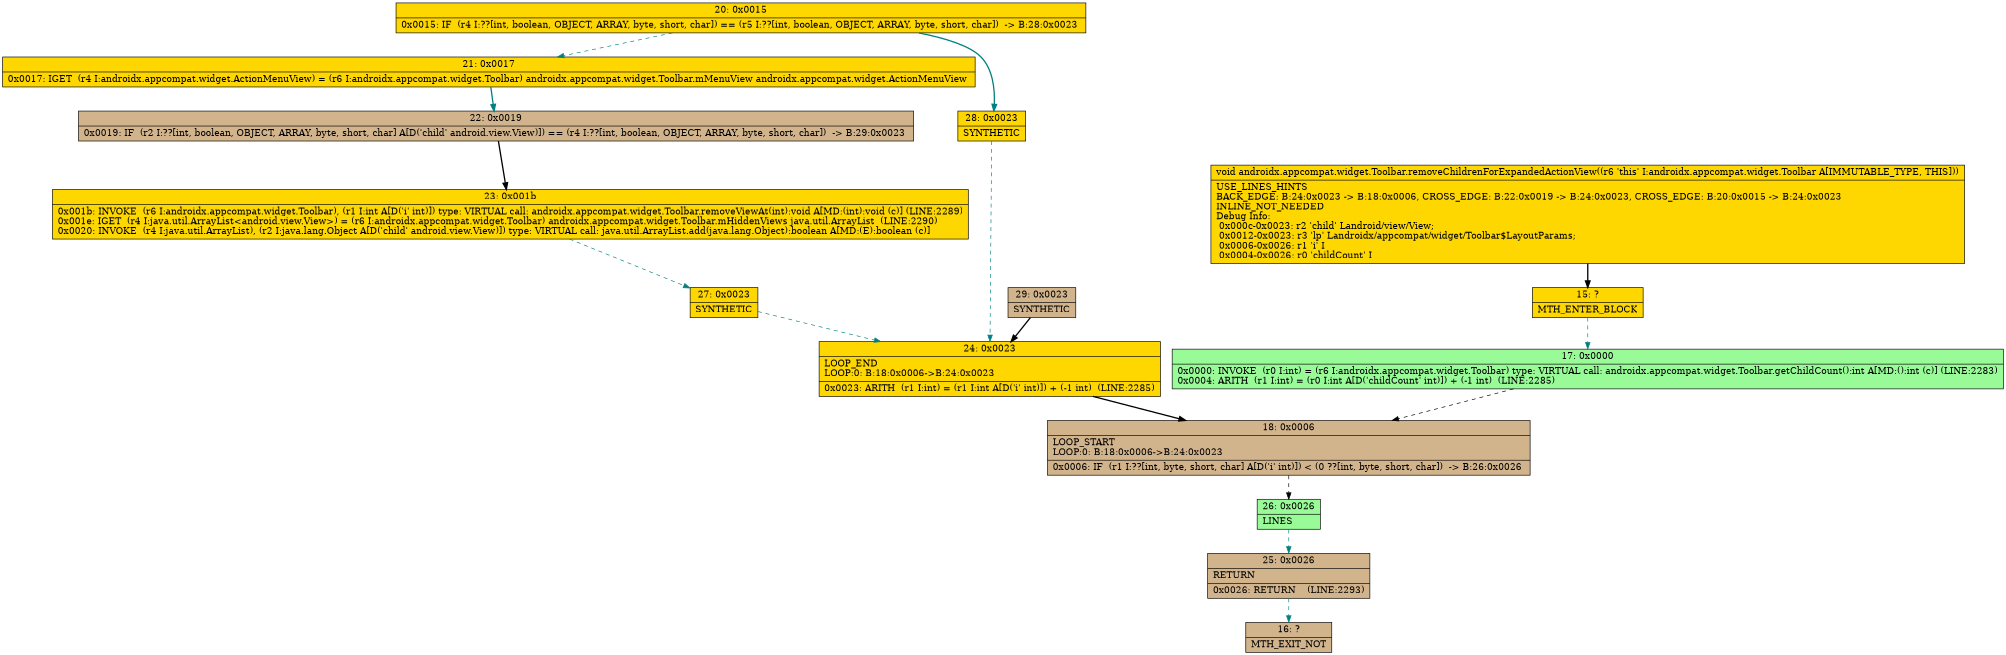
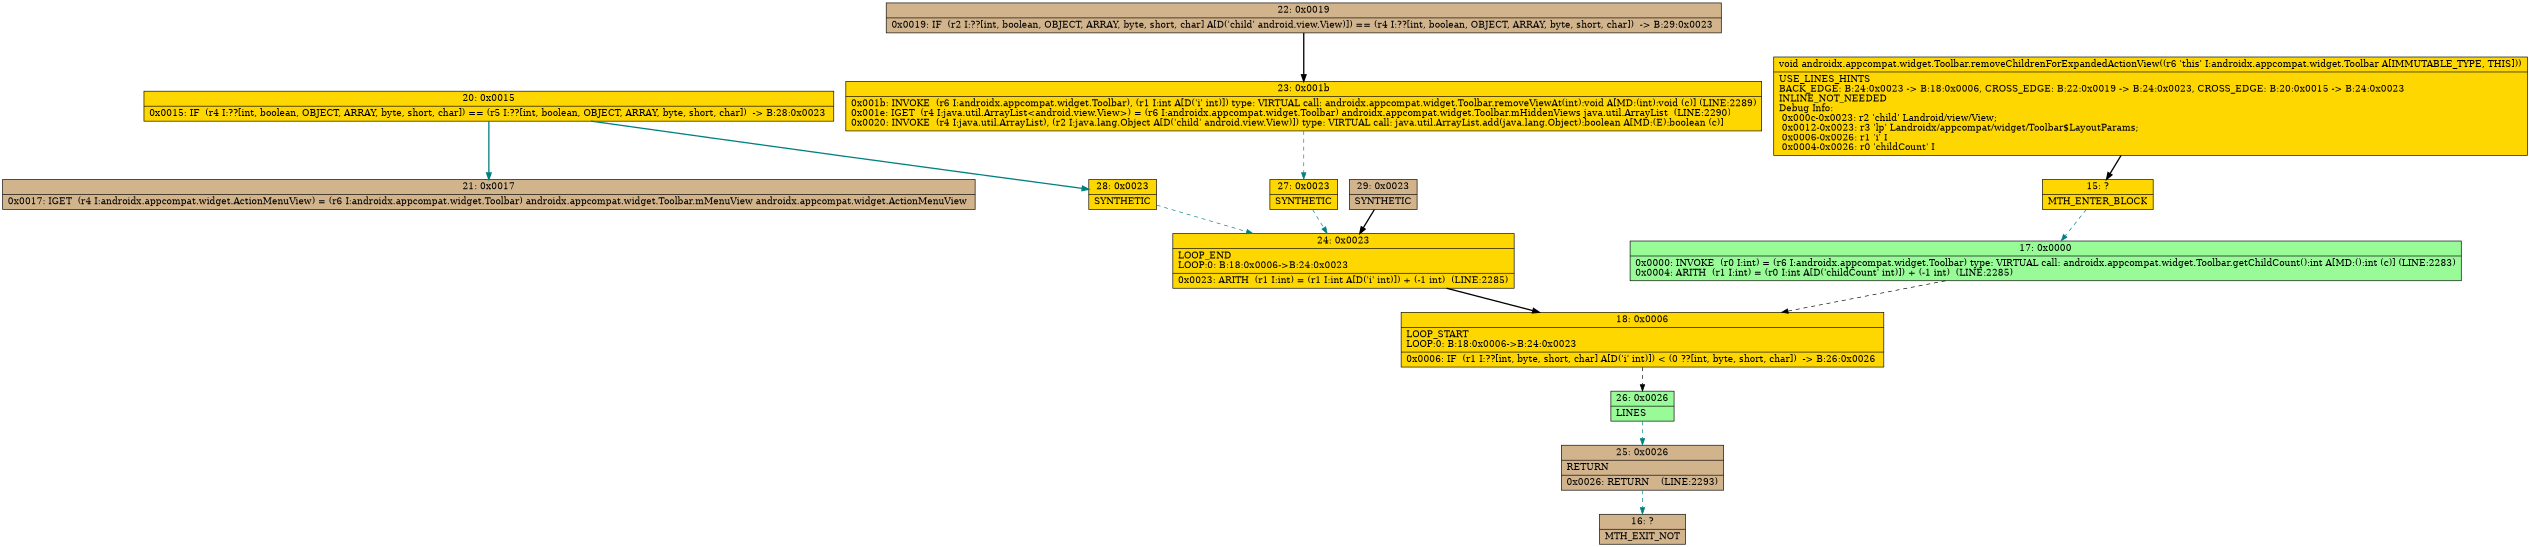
edge "20: 0x0015" -> "21: 0x0017": style dashed -> bold
node "21: 0x0017": fillcolor gold -> tan
edge "21: 0x0017" -> "22: 0x0019": removed
node "18: 0x0006": fillcolor tan -> gold
